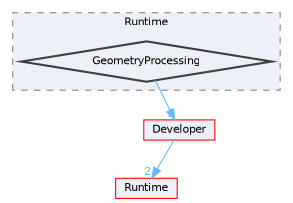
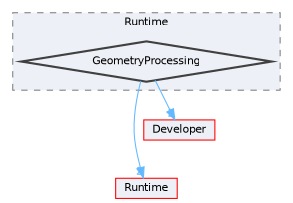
edge "Developer" -> "Runtime": now "GeometryProcessing" -> "Runtime"
